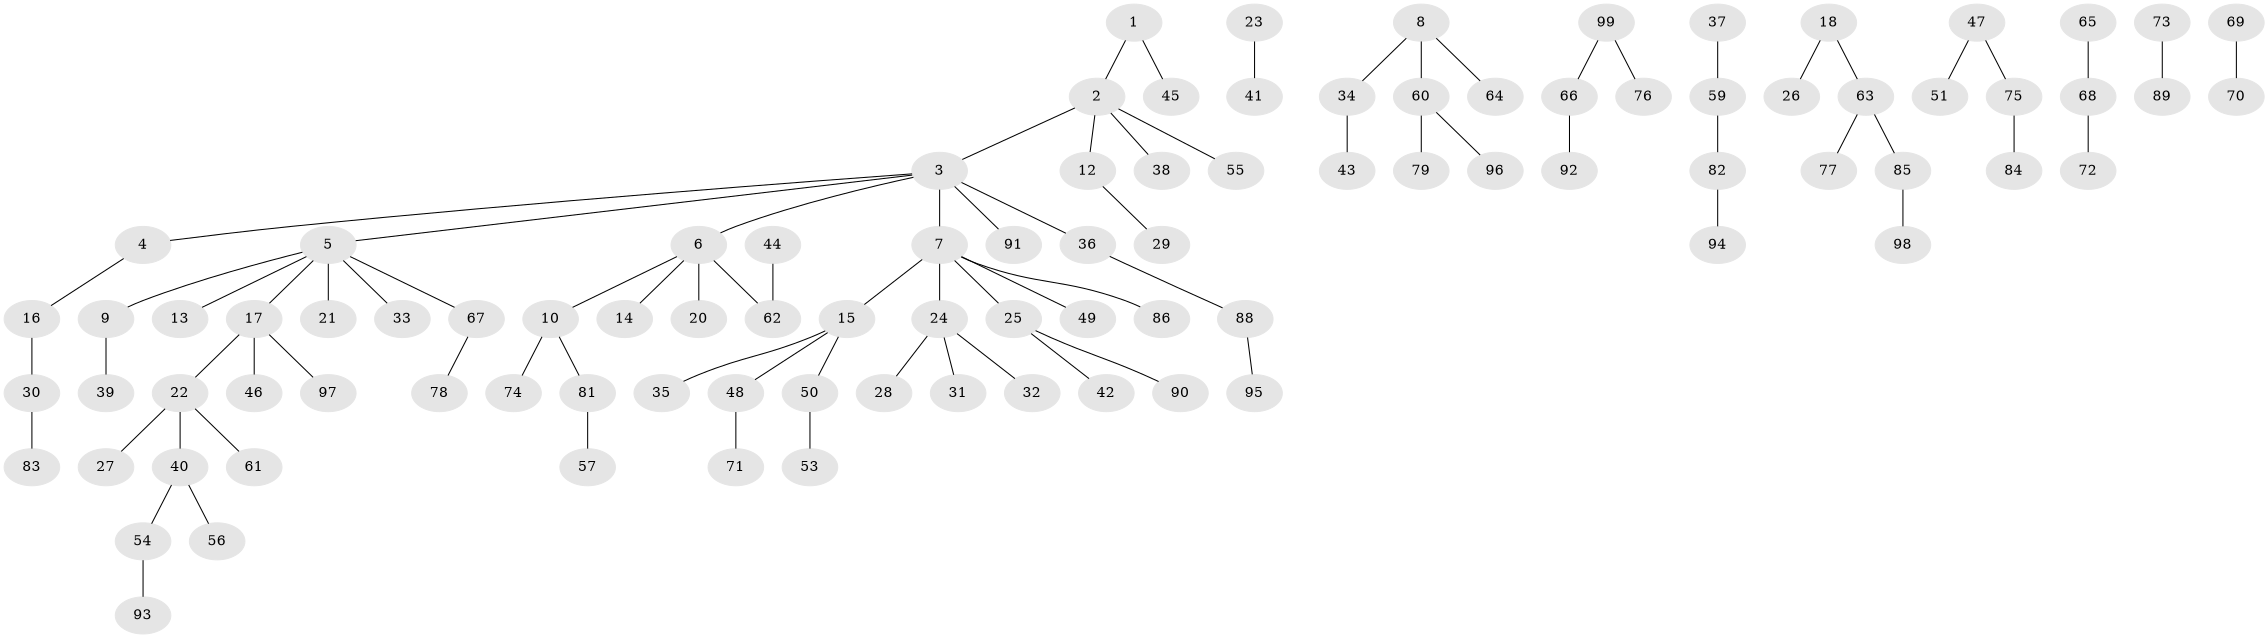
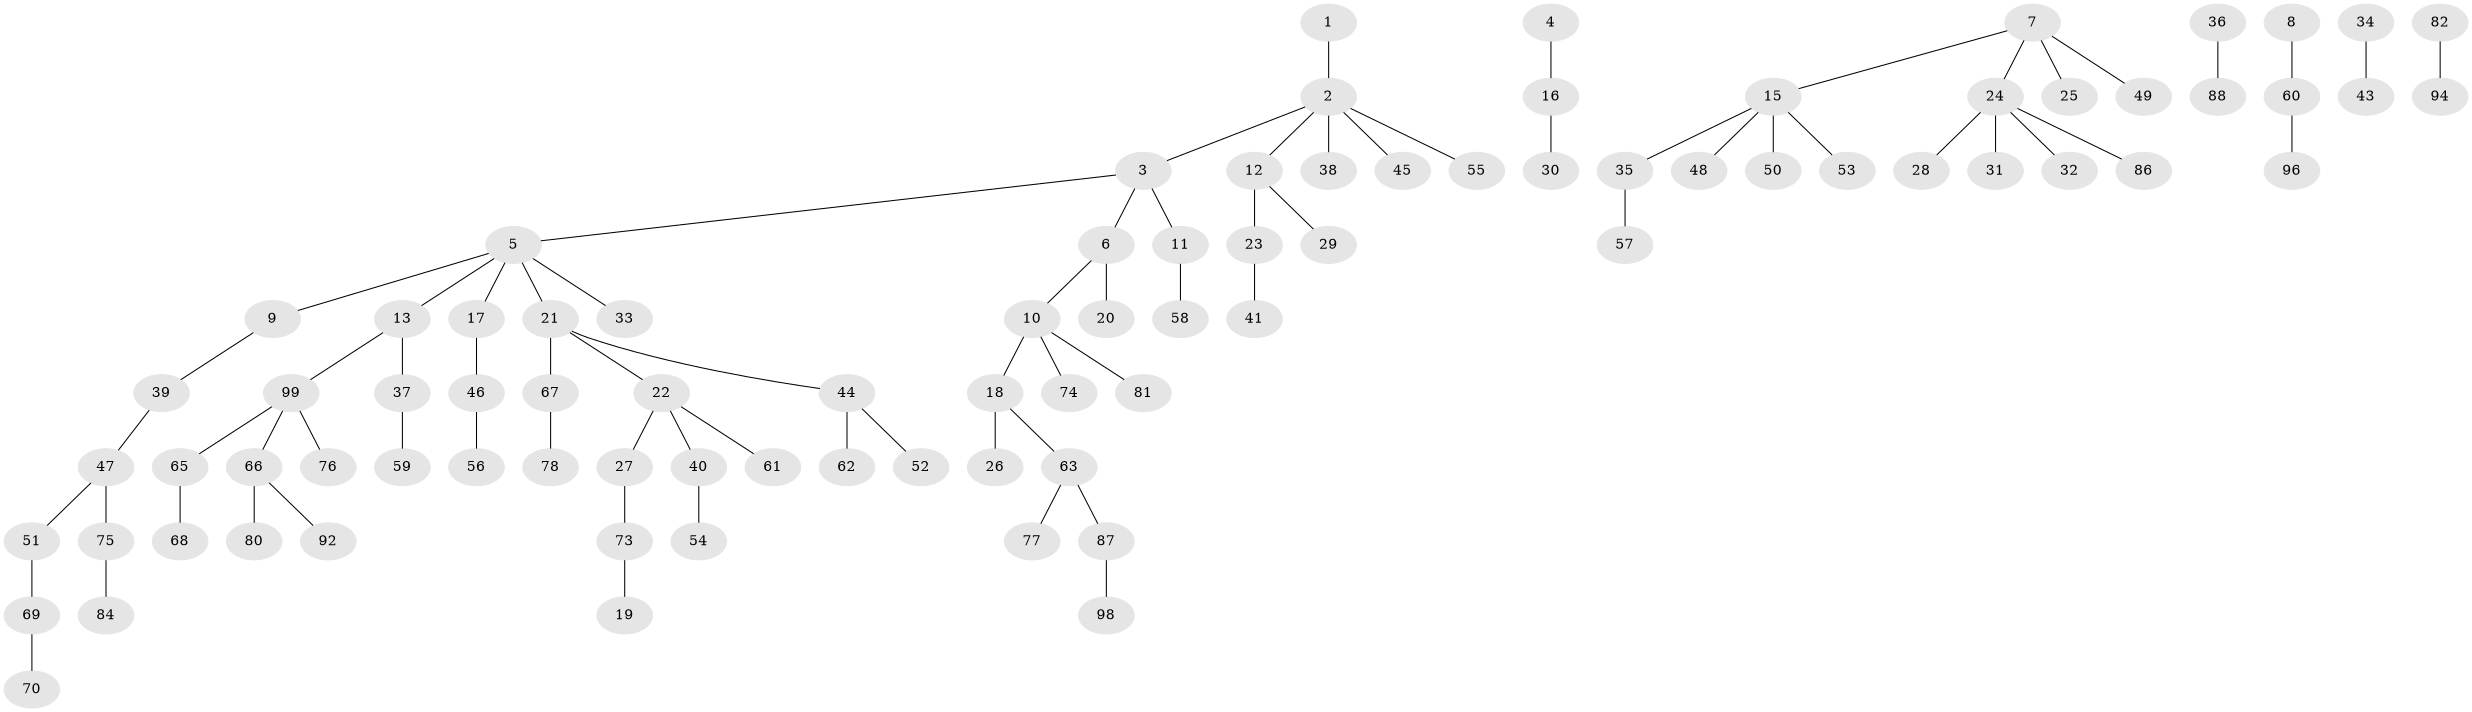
edge "1" -- "45": now "2" -- "45"
edge "8" -- "34": removed
node "64": removed
node "89": label "89" -> "19"
edge "59" -- "82": removed
node "79": removed
node "85": label "85" -> "87"
node "72": removed
edge "3" -- "4": removed
edge "3" -- "7": removed
edge "3" -- "36": removed
edge "12" -- "23": added
node "91": label "91" -> "11"
edge "5" -- "67": now "21" -- "67"
edge "6" -- "62": removed
edge "7" -- "86": now "24" -- "86"
node "14": removed
node "58": added
edge "17" -- "22": now "21" -- "22"
edge "13" -- "99": added
edge "13" -- "37": added
edge "10" -- "18": added
edge "21" -- "44": added
node "97": removed
node "42": removed
node "90": removed
node "95": removed
edge "39" -- "47": added
edge "99" -- "65": added
edge "81" -- "57": now "35" -- "57"
edge "50" -- "53": now "15" -- "53"
node "83": removed
node "71": removed
node "52": added
edge "40" -- "56": now "46" -- "56"
edge "27" -- "73": added
node "80": added
edge "51" -- "69": added
node "93": removed
